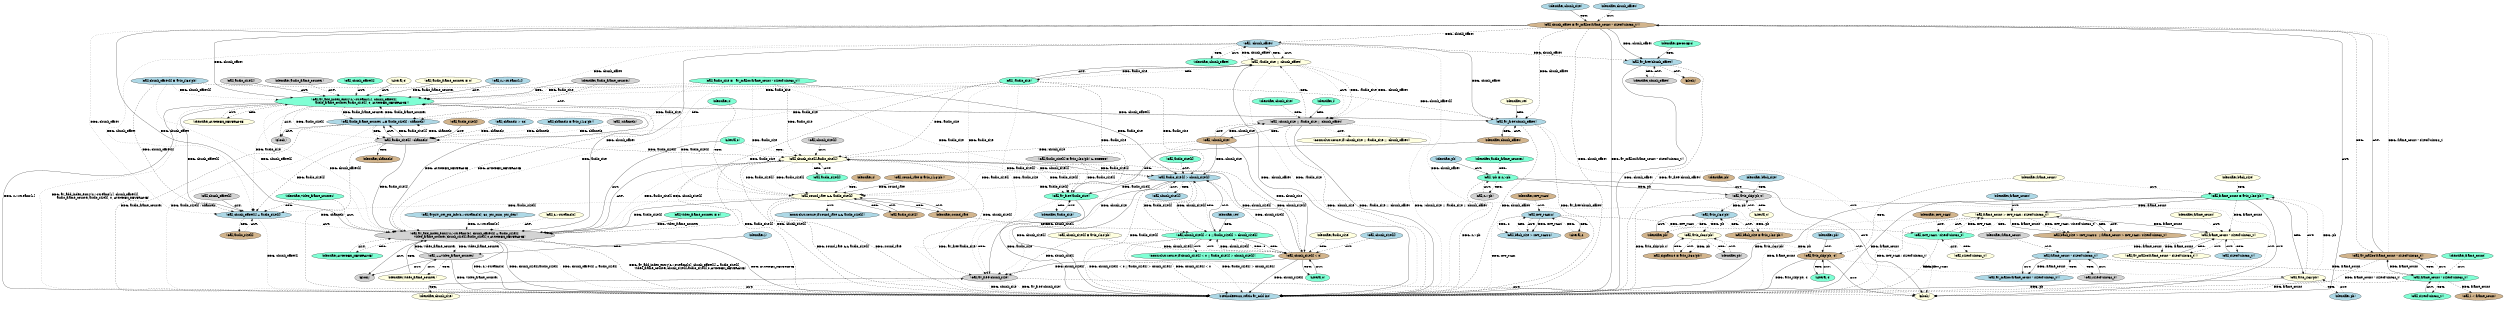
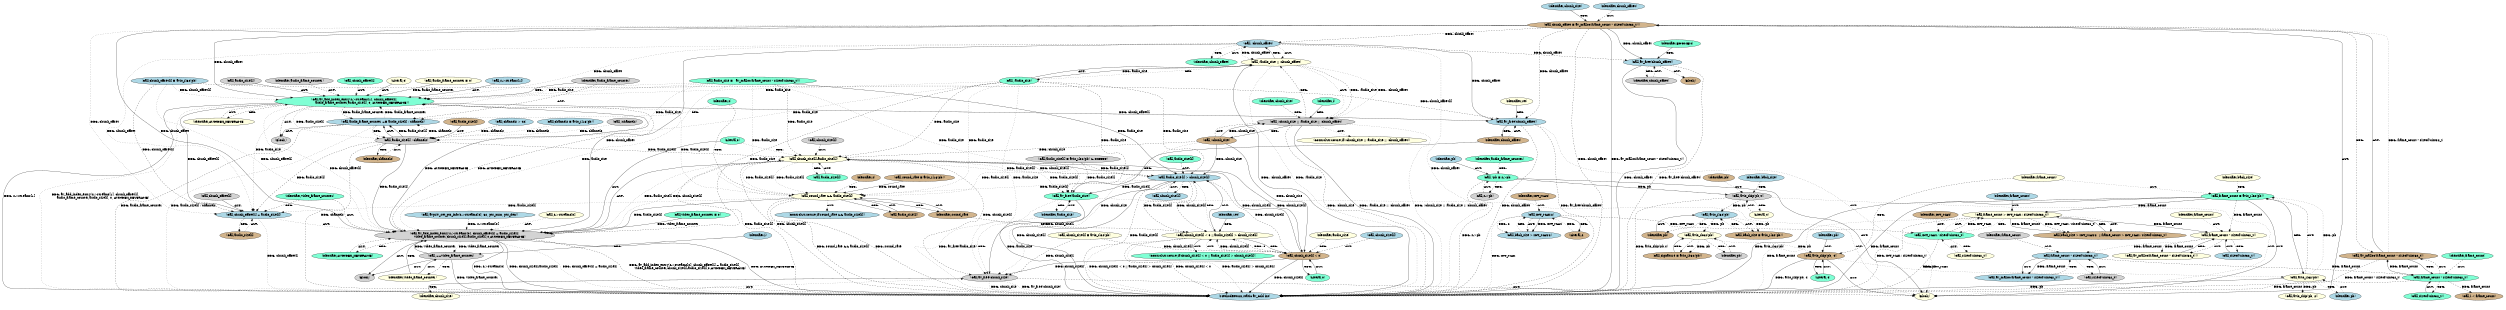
edge "(Identifier,channels)" -> "(Call,audio_size[i] / channels)": added, label "AST:"
edge "(Call,chunk_size[i]-audio_size[i])" -> "(Call,chunk_size[i] < 0)": style dashed -> solid
node "(Call,chunk_size[i] < 0 || audio_size[i] > chunk_size[i])": fillcolor aquamarine -> lightyellow
node "(Call,avio_skip(pb, 2))": added
